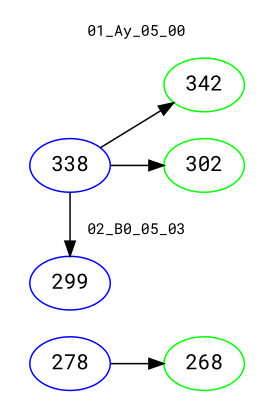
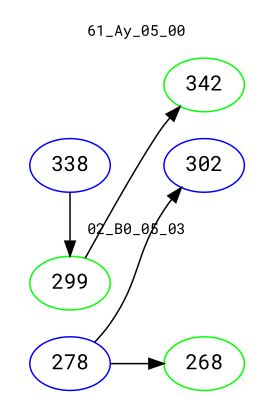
cluster "01_Ay_05_00": label "01_Ay_05_00" -> "61_Ay_05_00"
edge "338" -> "342": now "299" -> "342"
edge "338" -> "302": now "278" -> "302"
node "302": color green -> blue
node "299": color blue -> green
